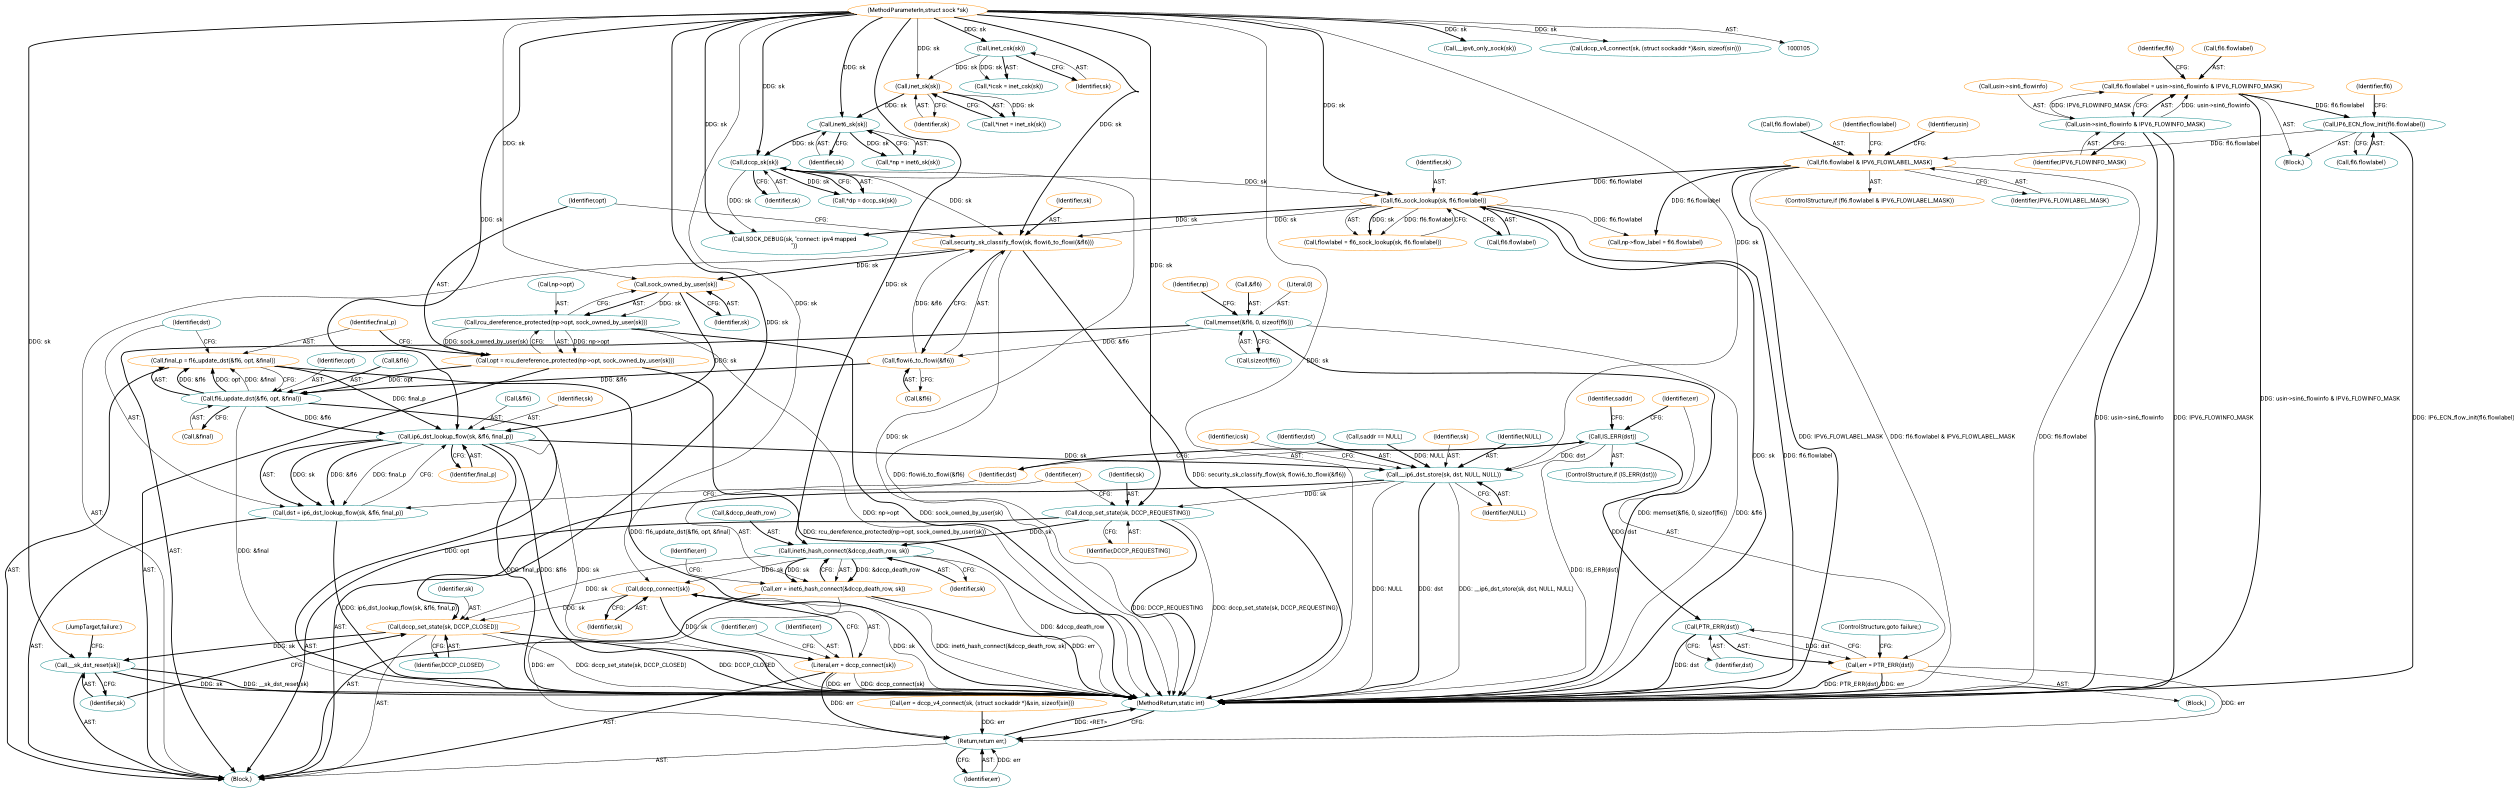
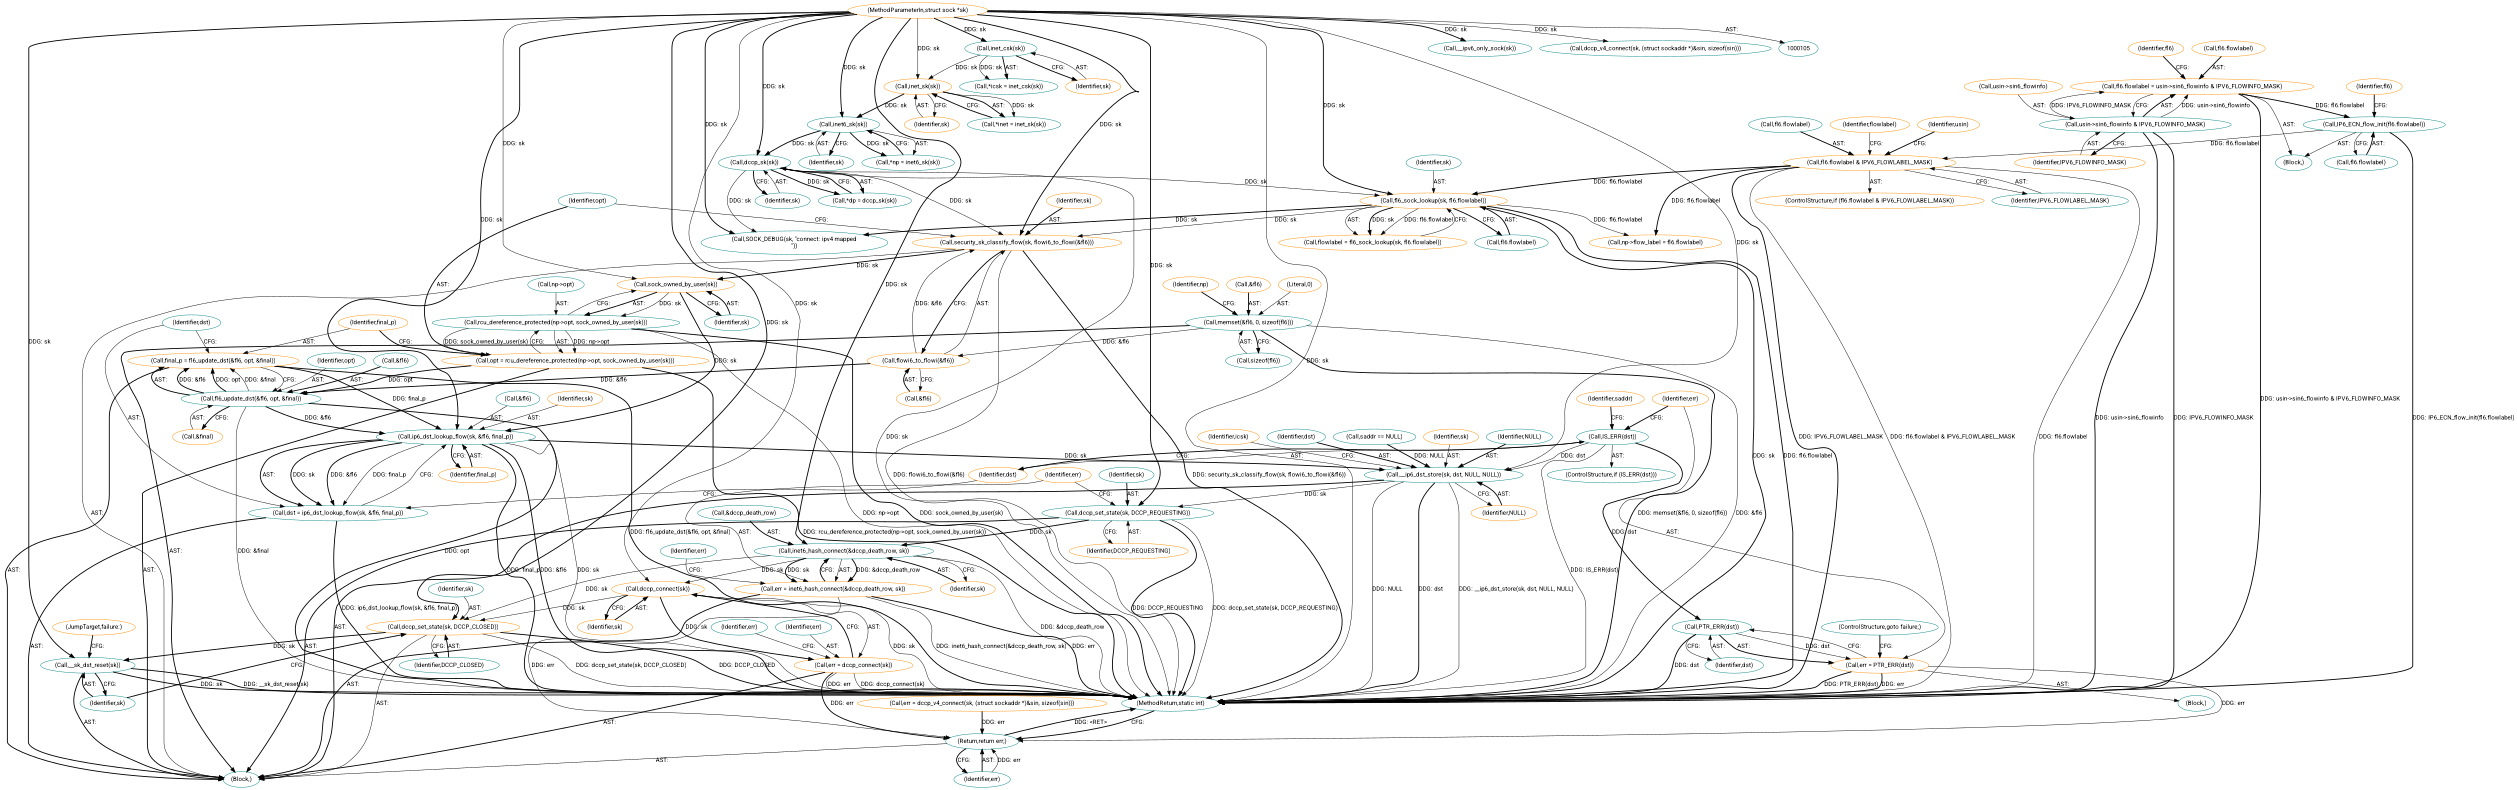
node "(Literal,err = dccp_connect(sk))": label "(Literal,err = dccp_connect(sk))" -> "(Call,err = dccp_connect(sk))"
